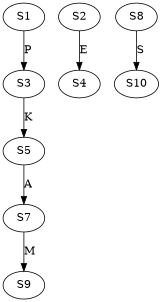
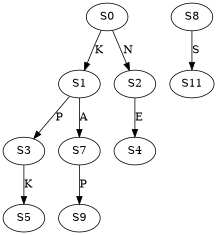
node "S0": added
node "S10": label "S10" -> "S11"
edge "S5" -> "S7": now "S1" -> "S7"
edge "S7" -> "S9": label "M" -> "P"
